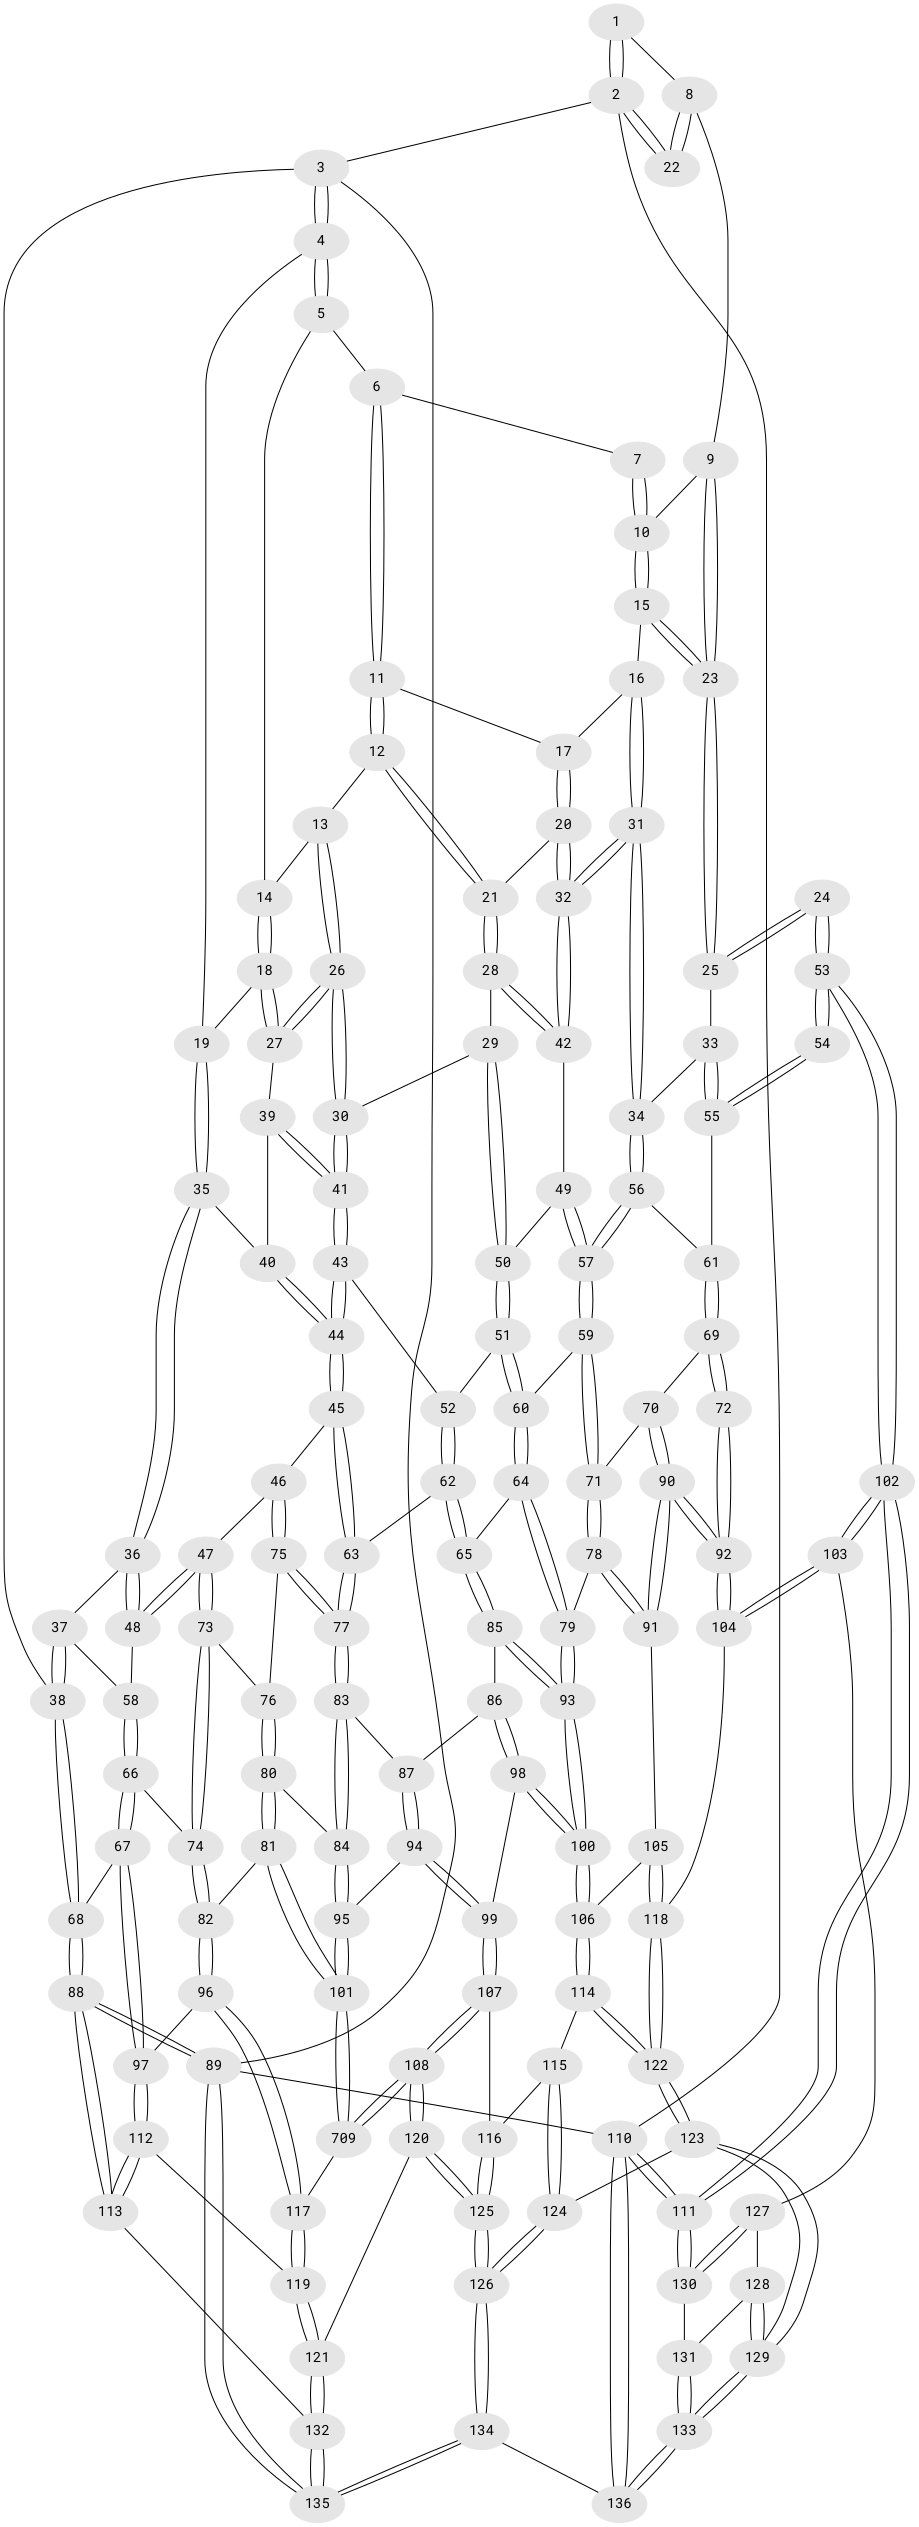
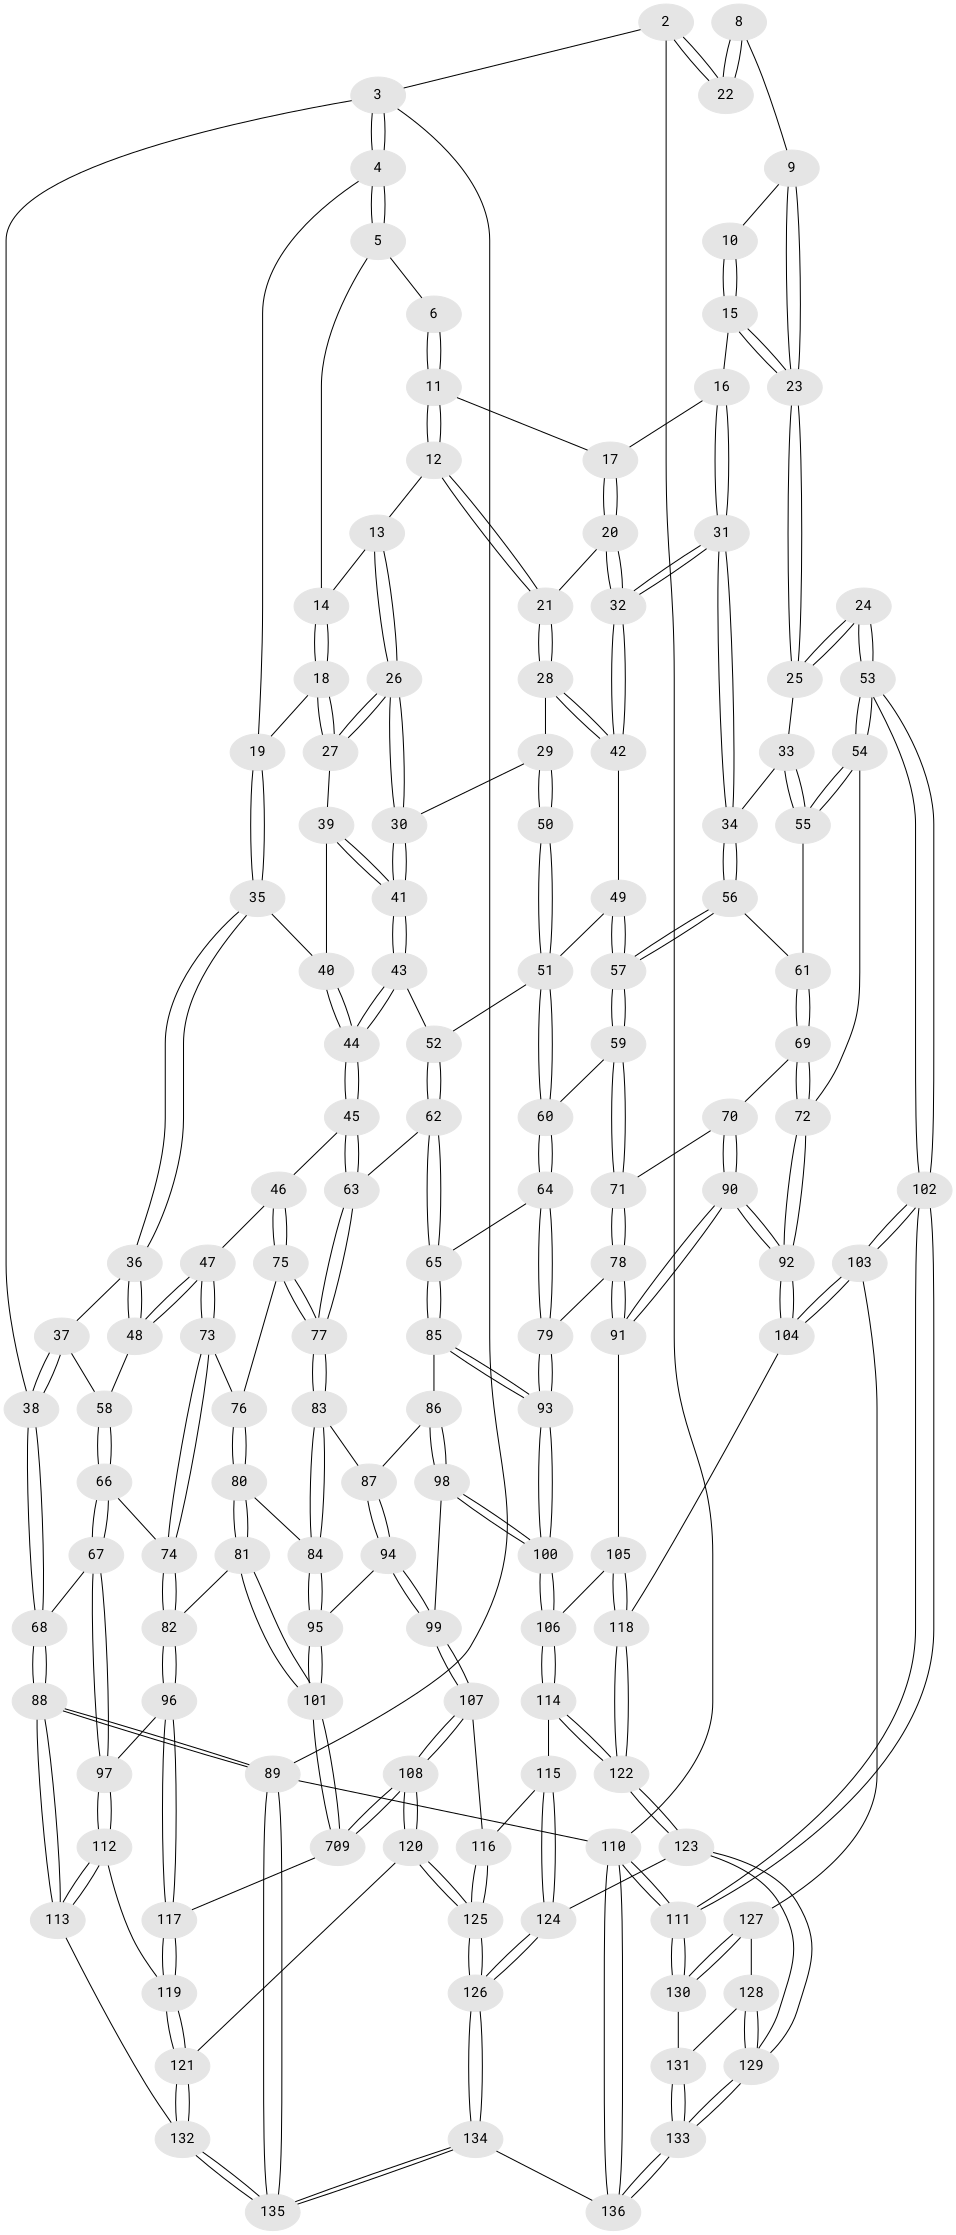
node "1": removed
node "7": removed
edge "54" -- "72": added
edge "49" -- "50": now "49" -- "51"
